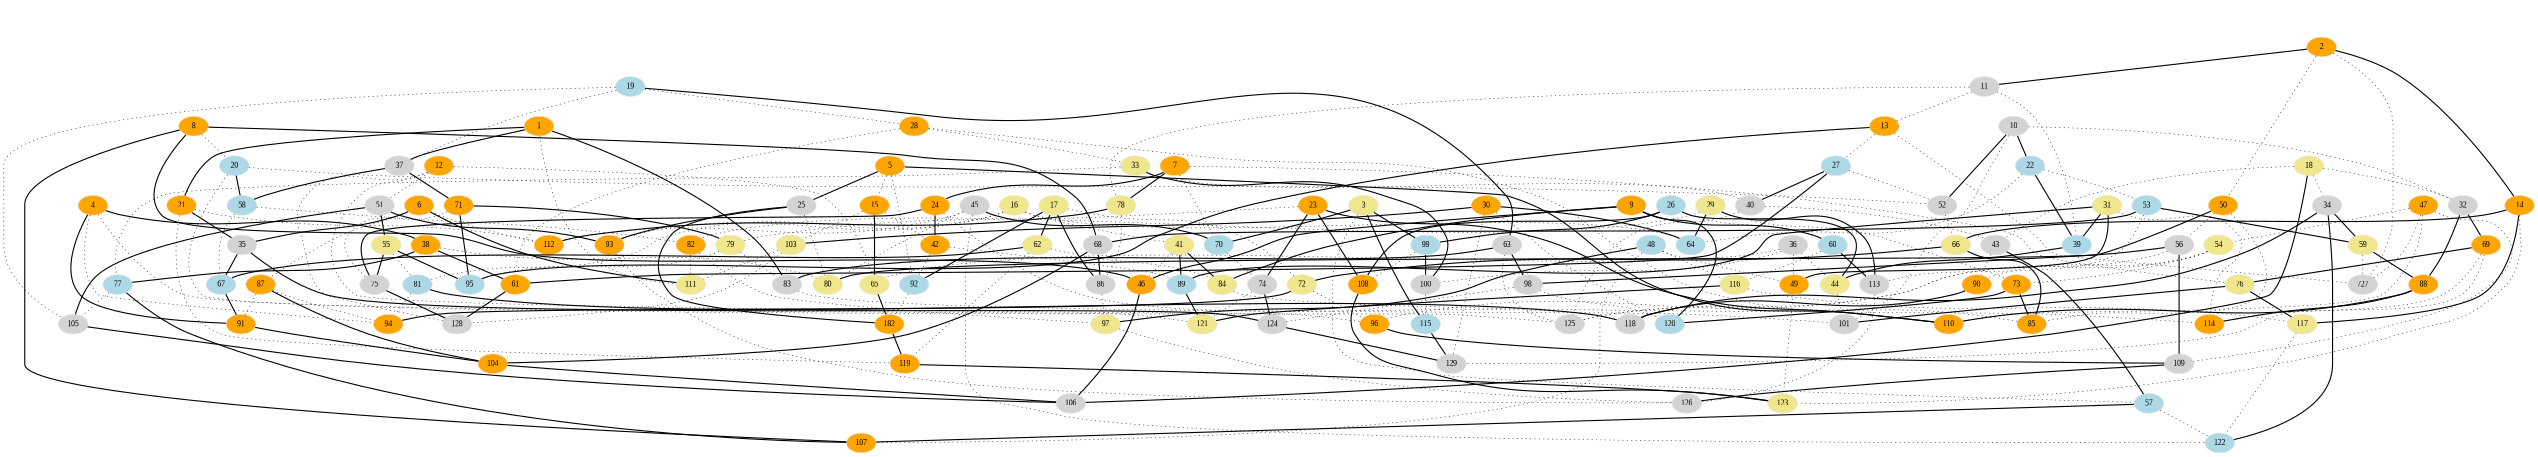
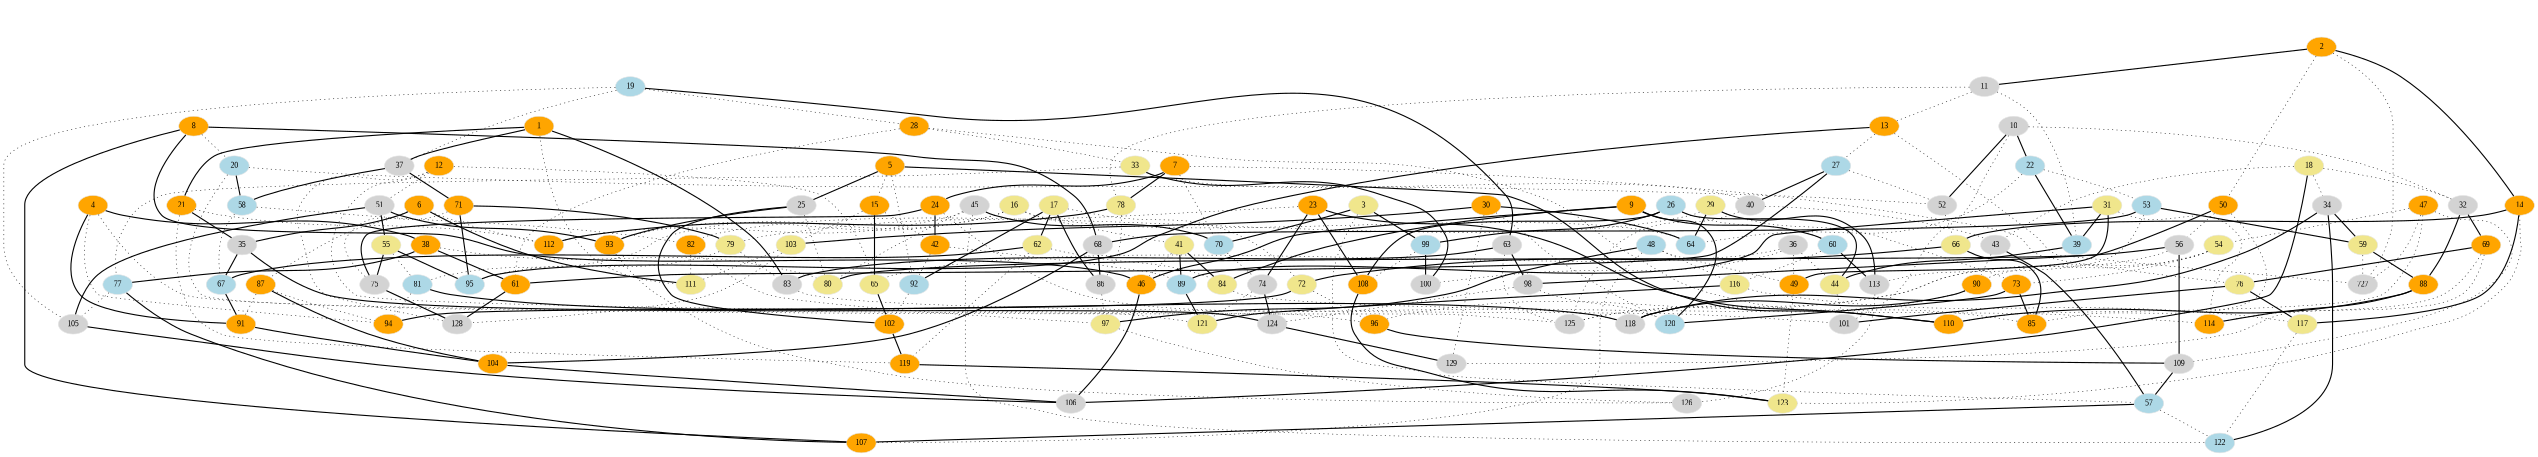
node "182": label "182" -> "102"
node "115": removed
edge "109" -- "126": now "109" -- "57"
